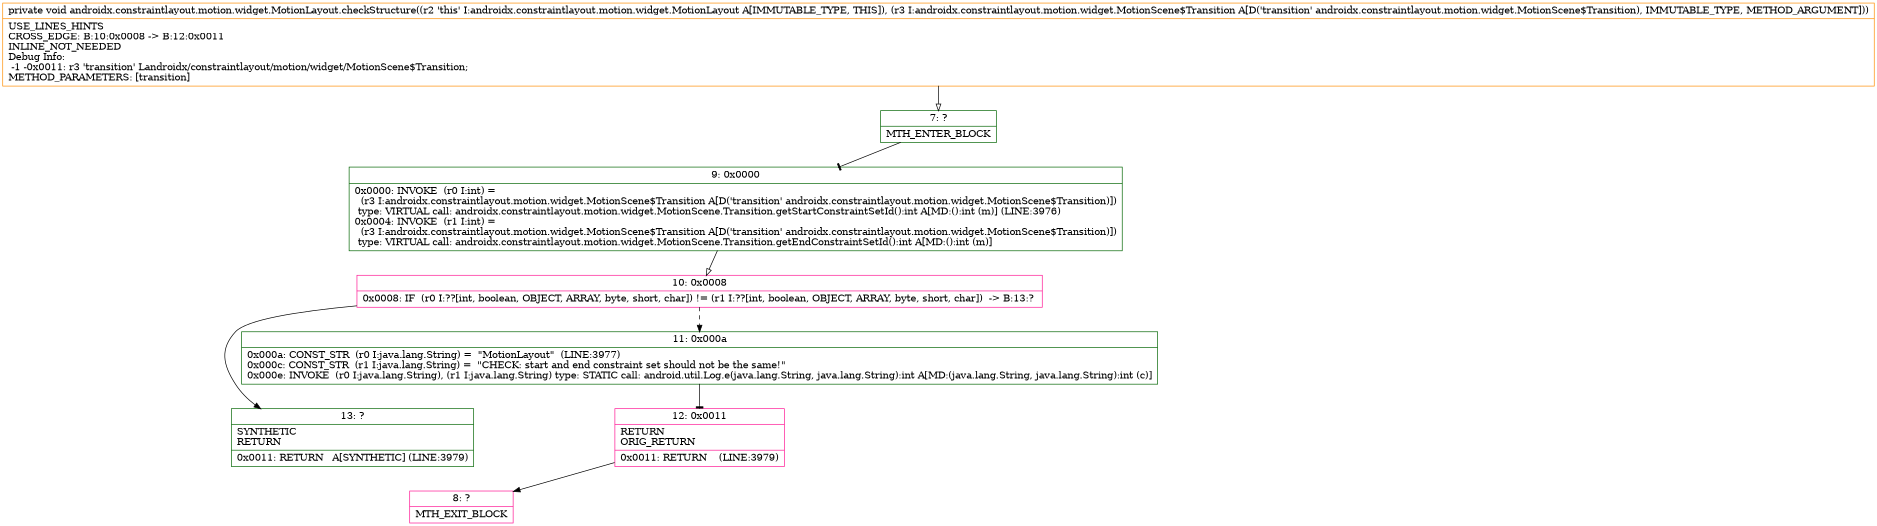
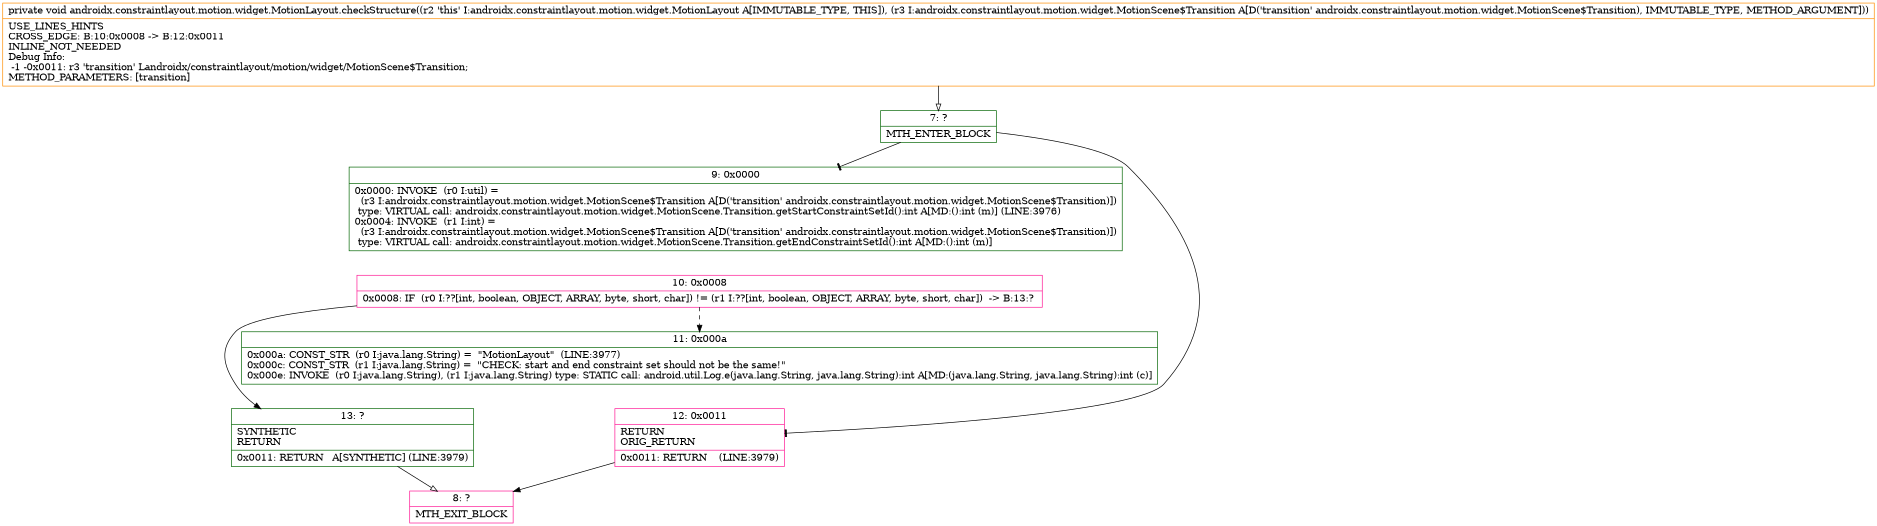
node "9: 0x0000": text "0x0000: INVOKE  (r0 I:int) =" -> "0x0000: INVOKE  (r0 I:util) ="
edge "9: 0x0000" -> "10: 0x0008": removed
edge "11: 0x000a" -> "12: 0x0011": now "7: ?" -> "12: 0x0011"
edge "13: ?" -> "8: ?": added
